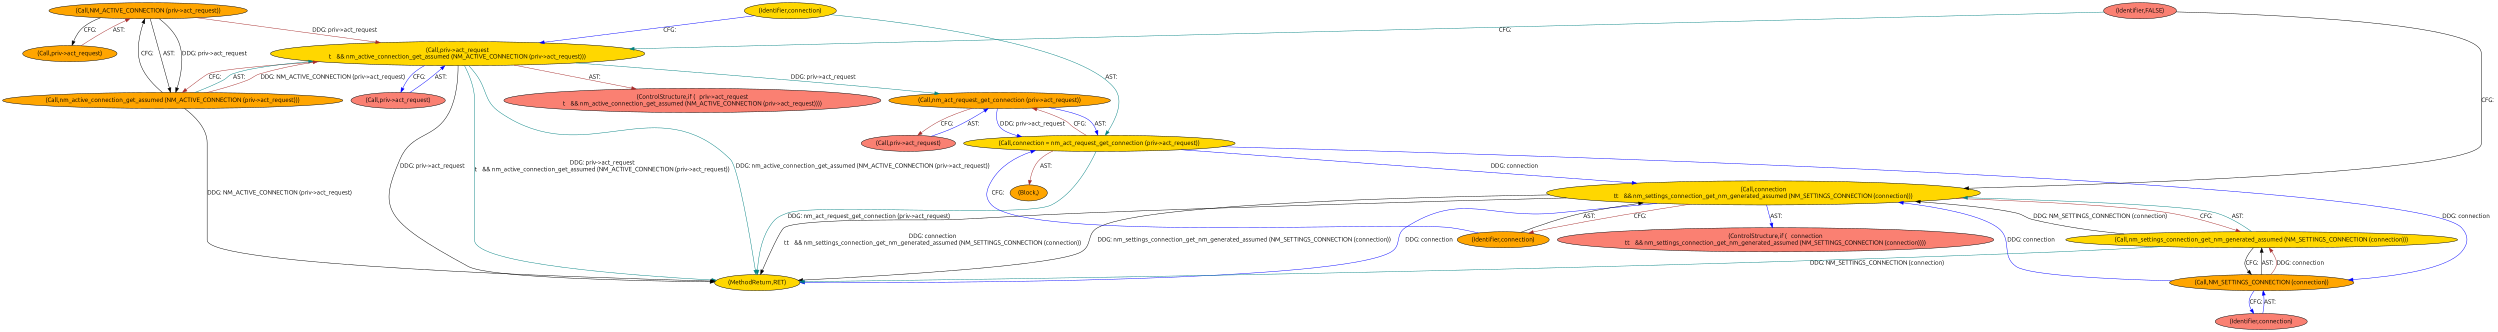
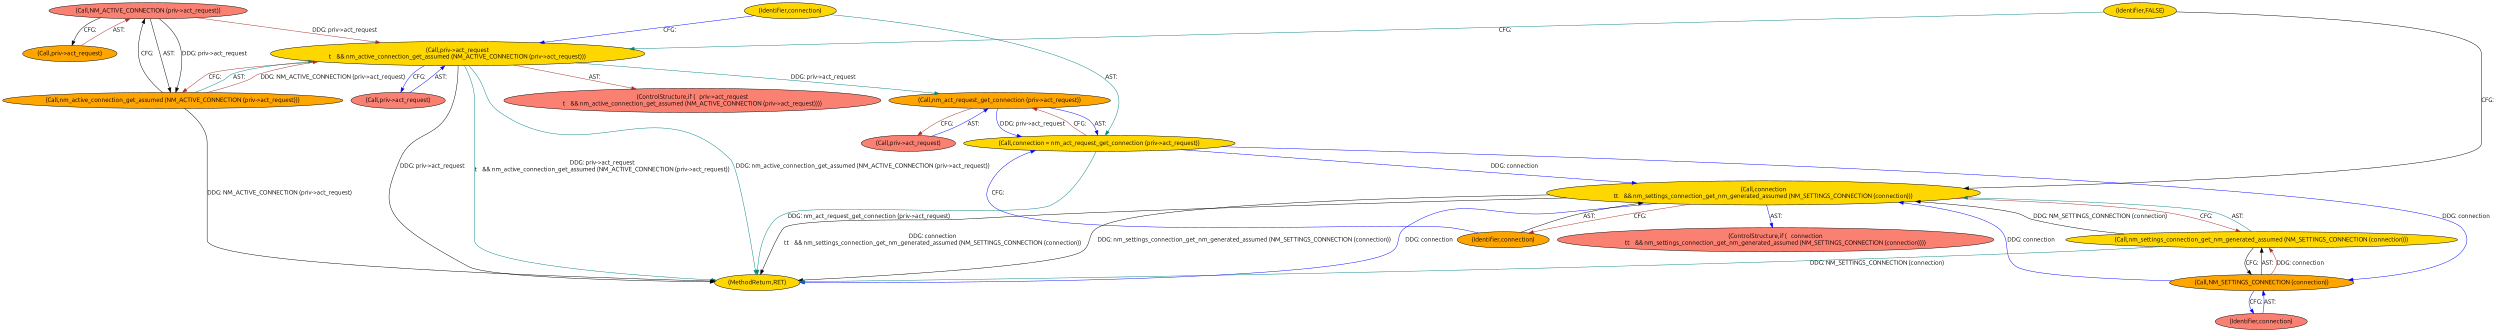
node "(Call,NM_ACTIVE_CONNECTION (priv->act_request))": fillcolor orange -> salmon
node "(Identifier,FALSE)": fillcolor salmon -> gold
node "(Block,)": removed
